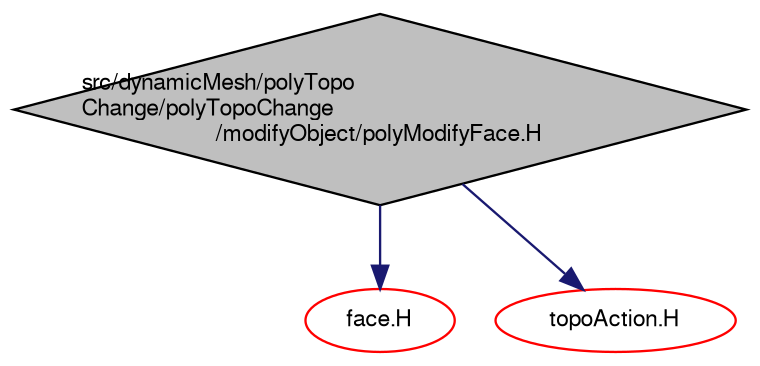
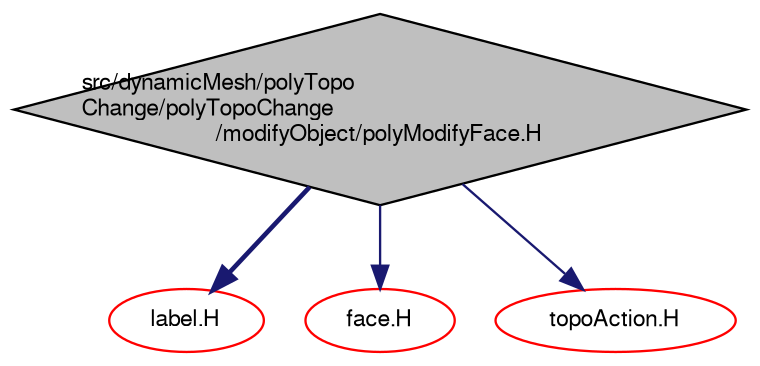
node "label.H": added
